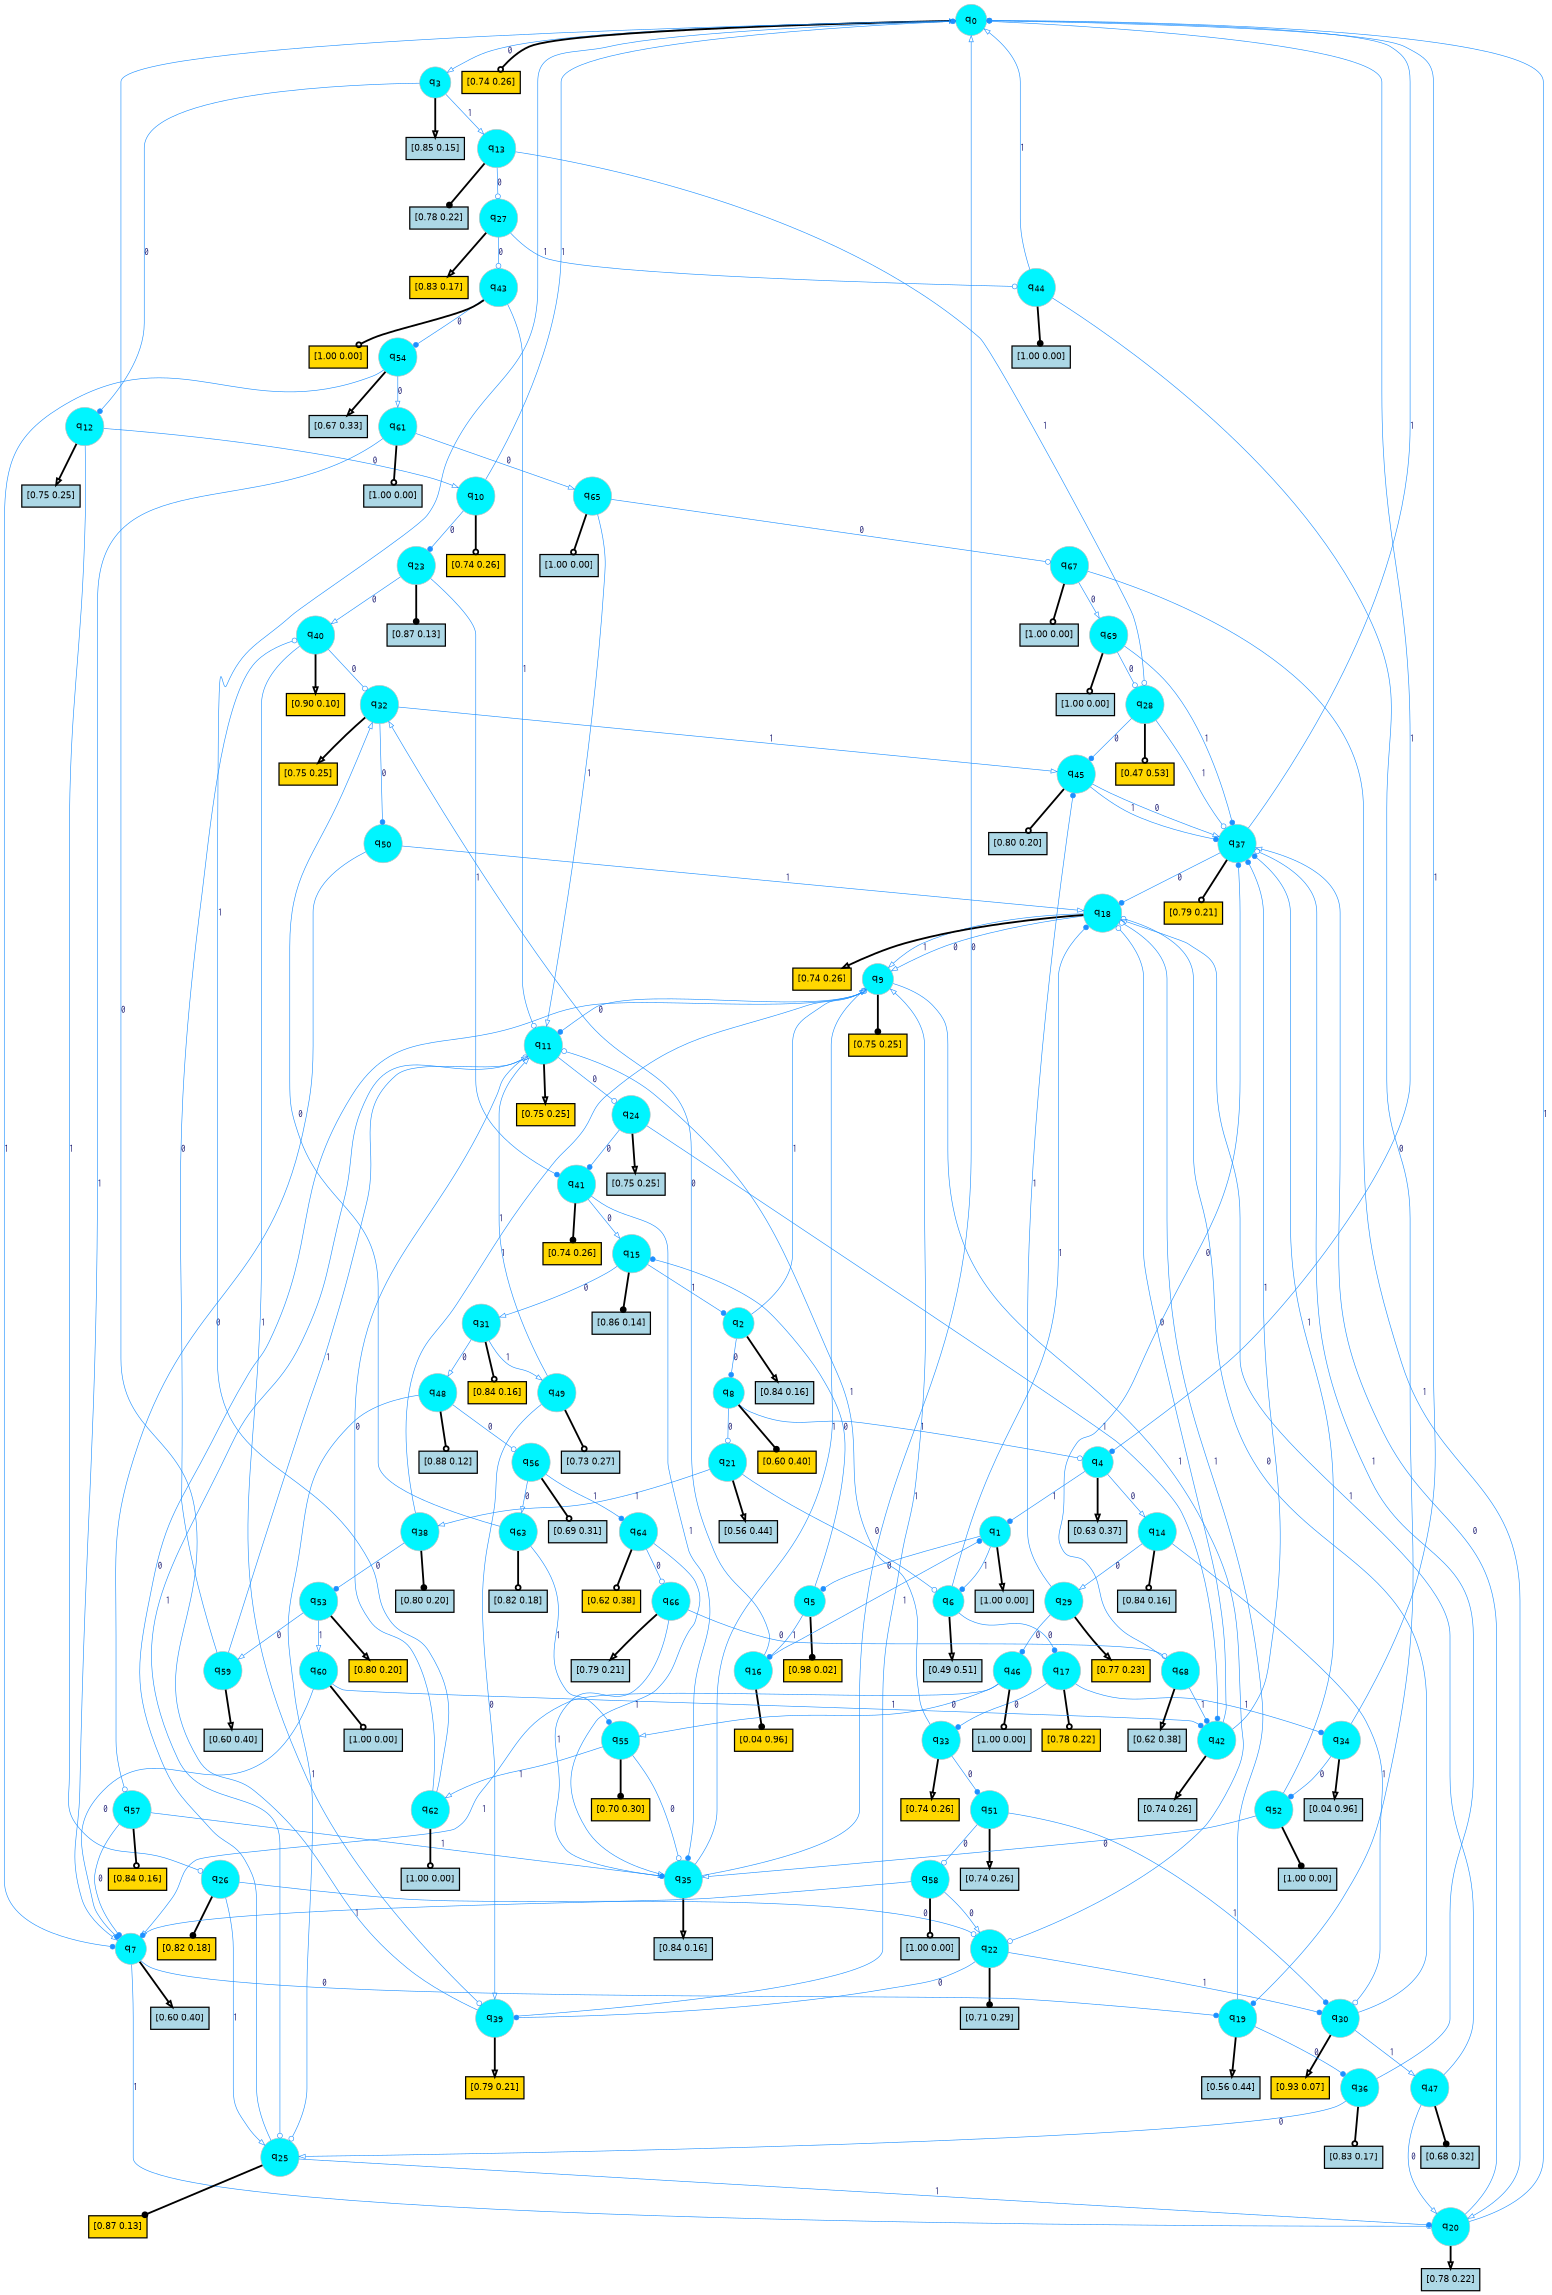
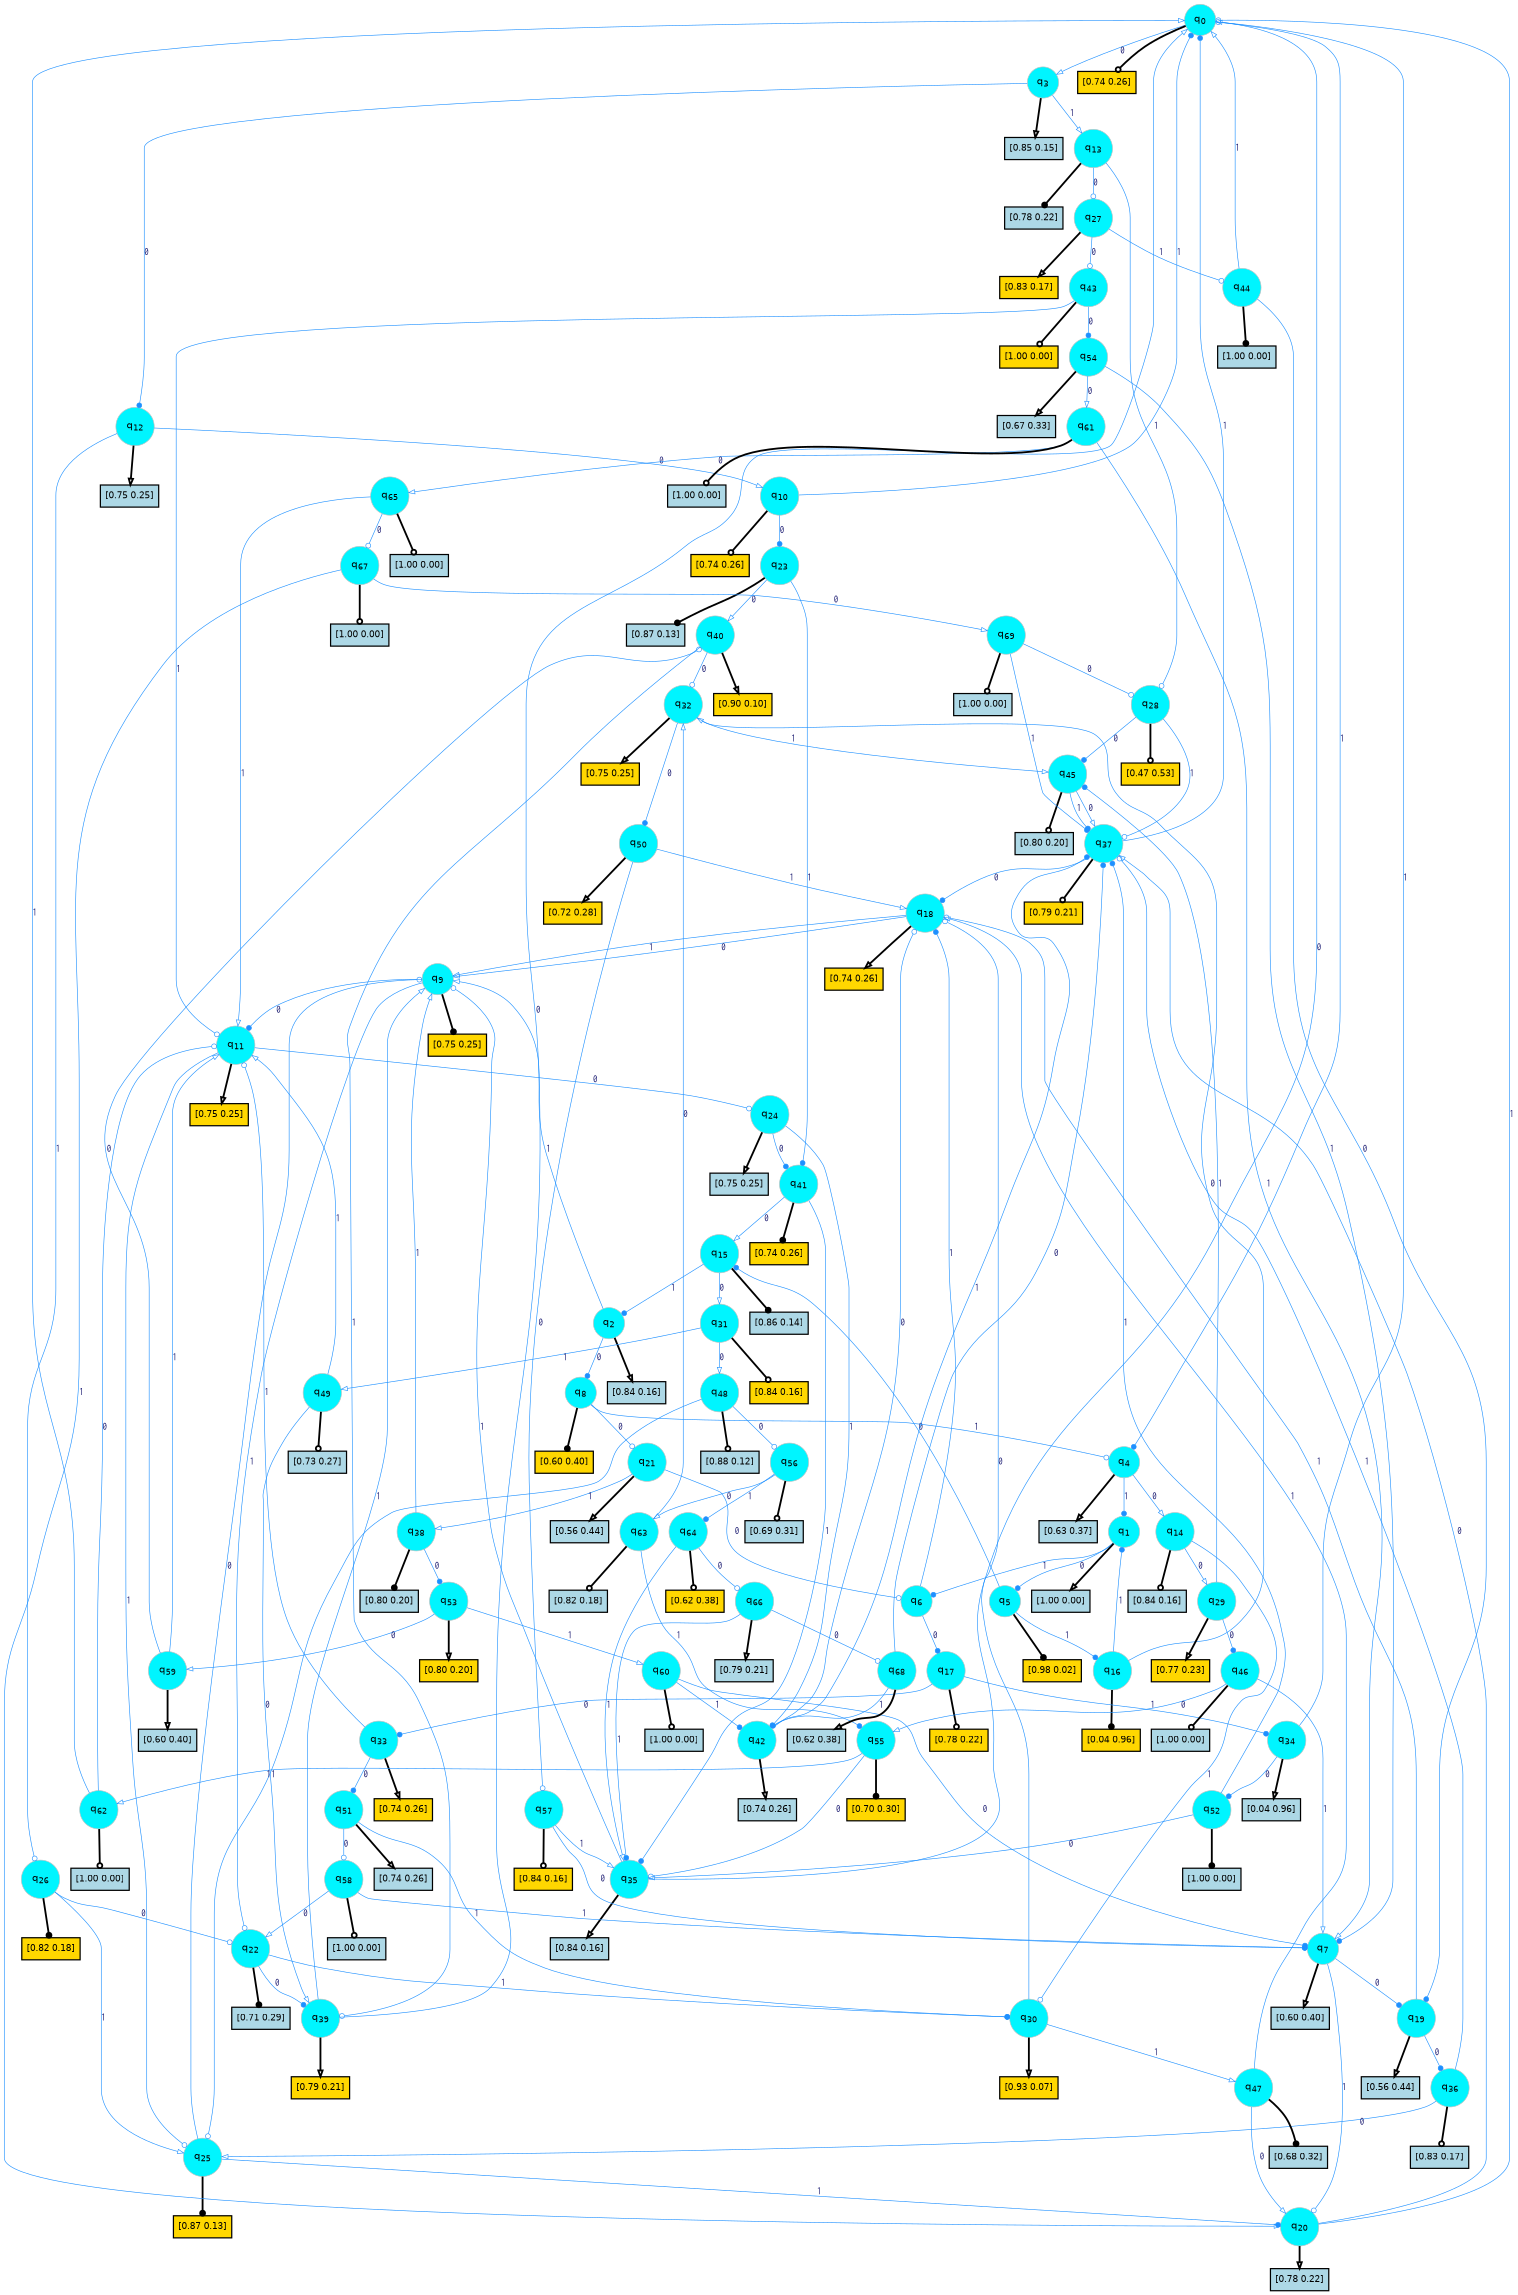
node "[0.72 0.28]": added
node "[0.49 0.51]": removed
